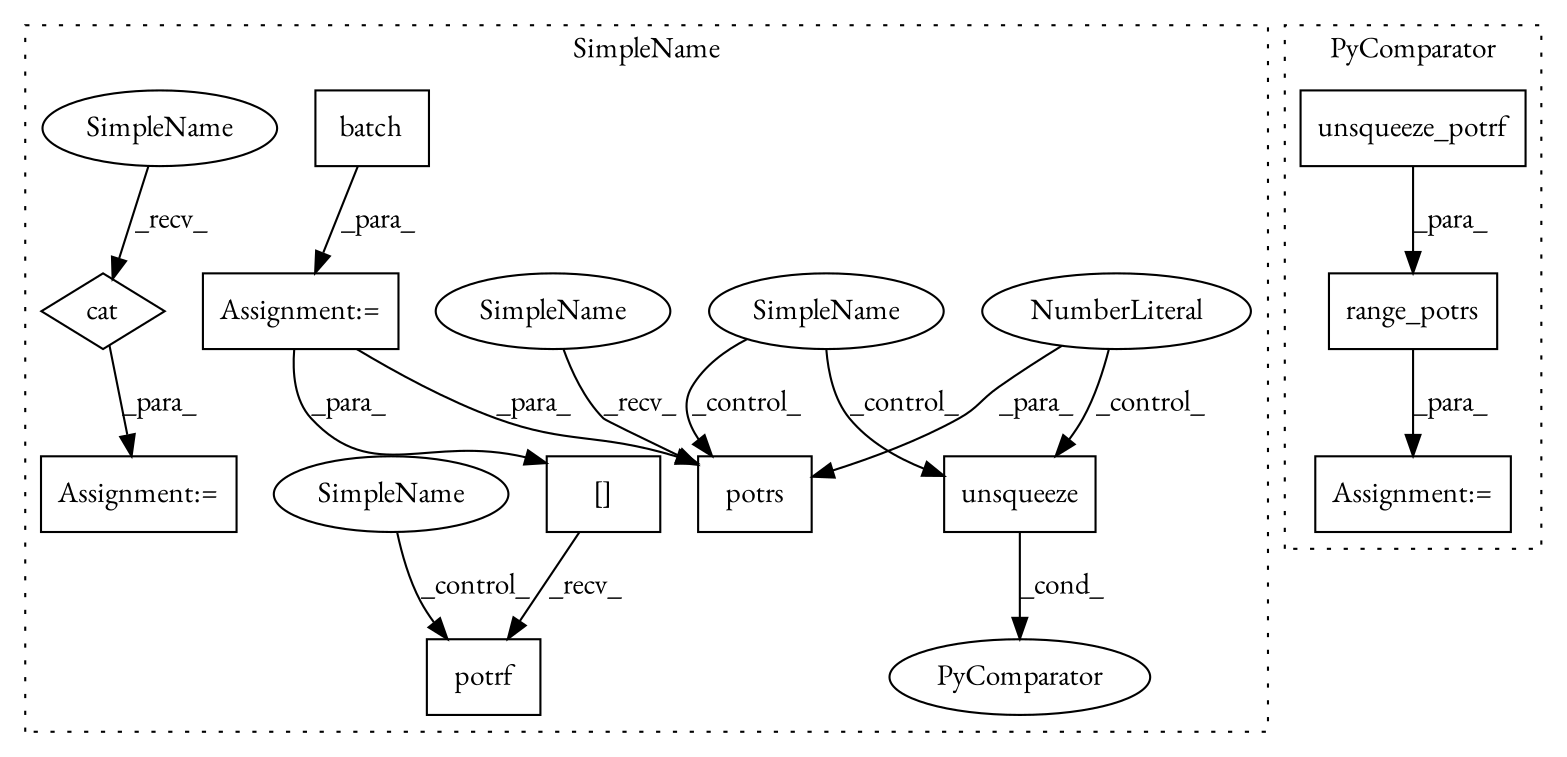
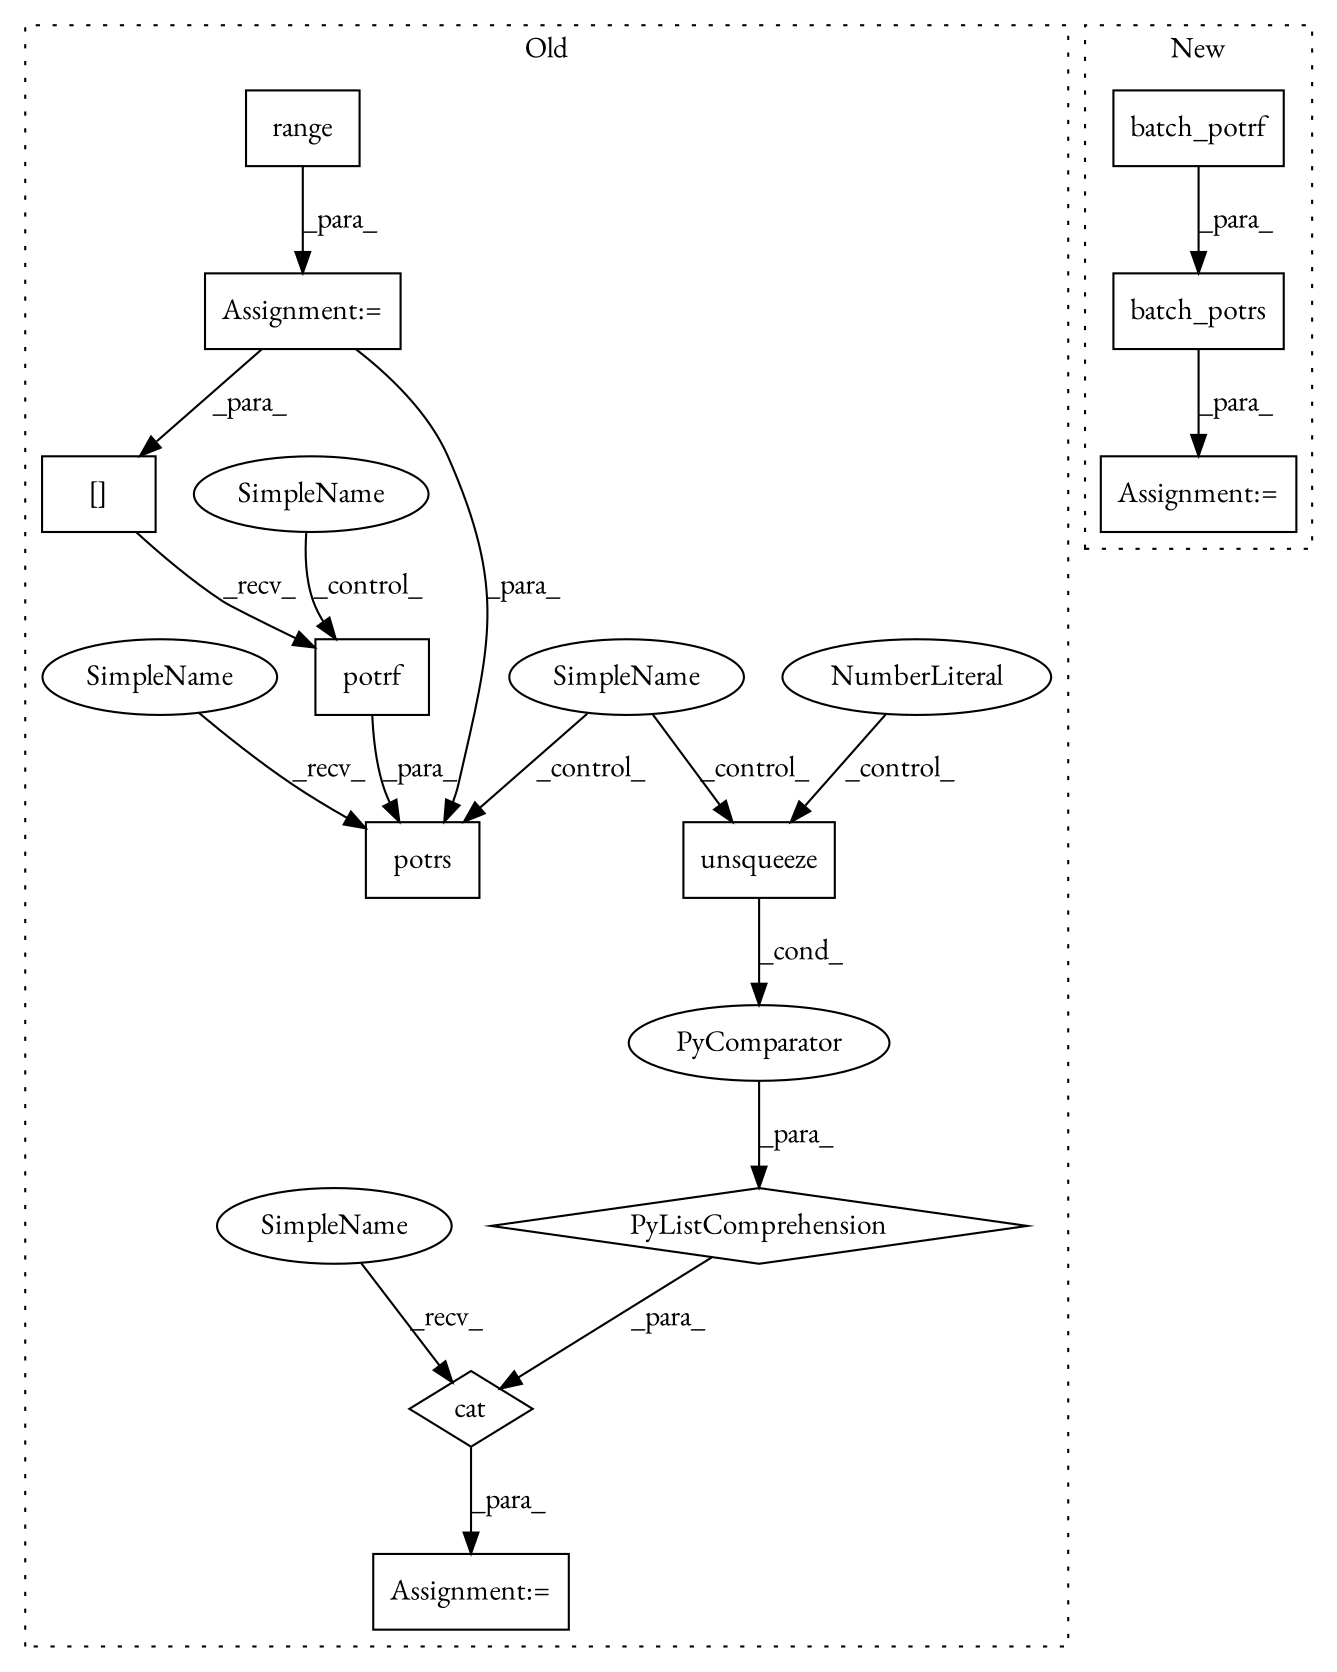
cluster "SimpleName": label "SimpleName" -> "Old"
cluster "PyComparator": label "PyComparator" -> "New"
node "batch": label "batch" -> "range"
node "unsqueeze_potrf": label "unsqueeze_potrf" -> "batch_potrf"
node "range_potrs": label "range_potrs" -> "batch_potrs"
edge "NumberLiteral" -> "potrs": now "potrf" -> "potrs"
node "PyListComprehension": added
